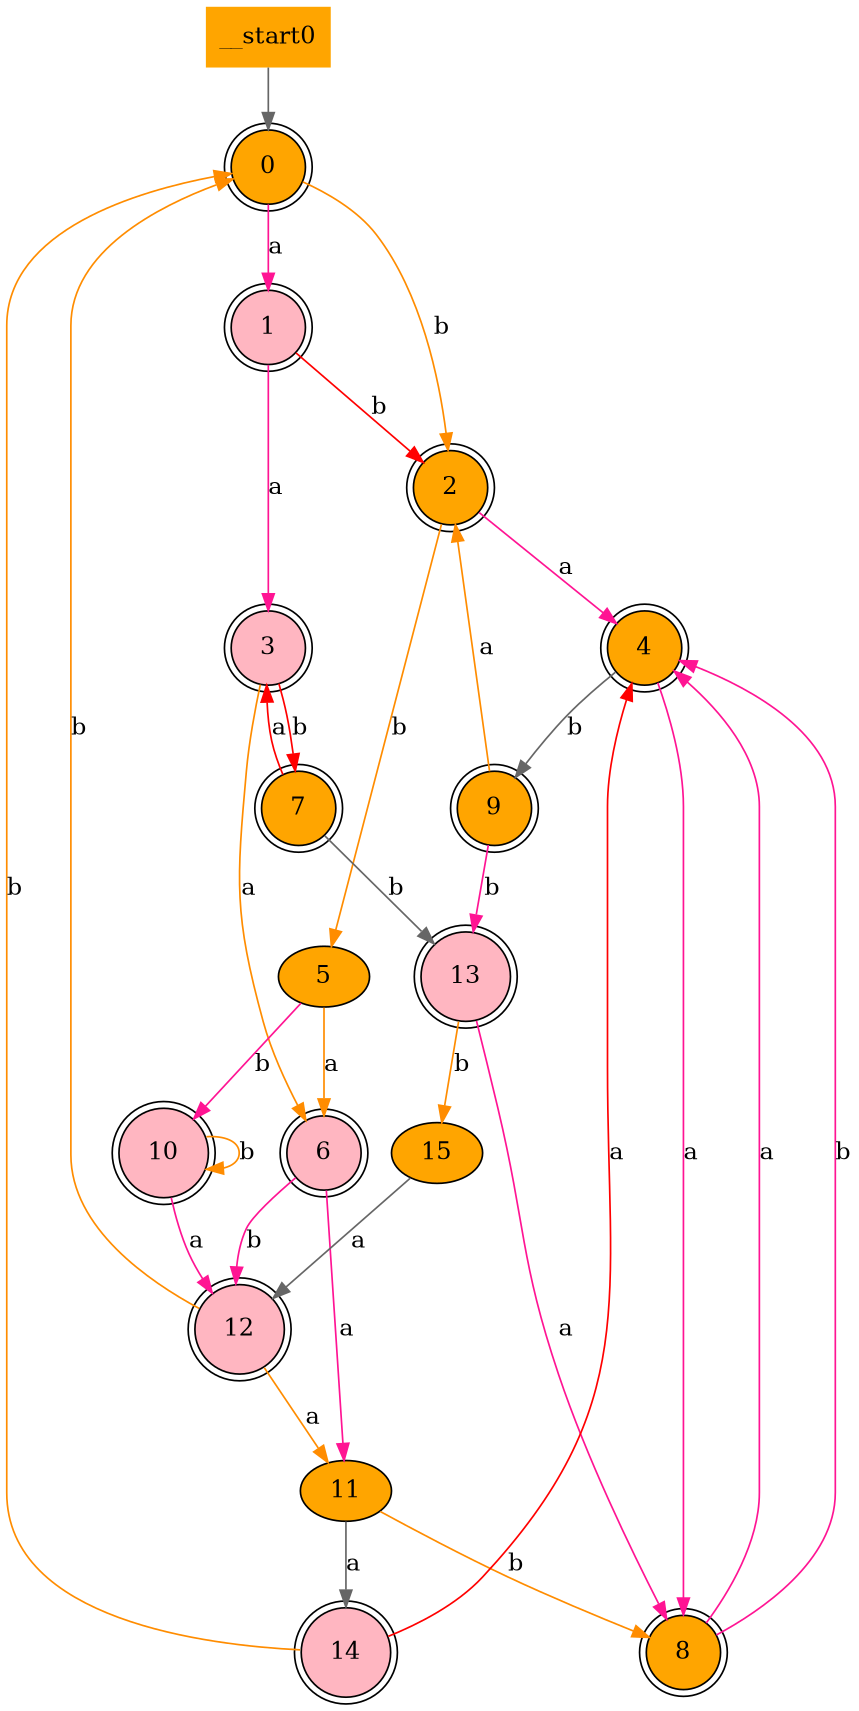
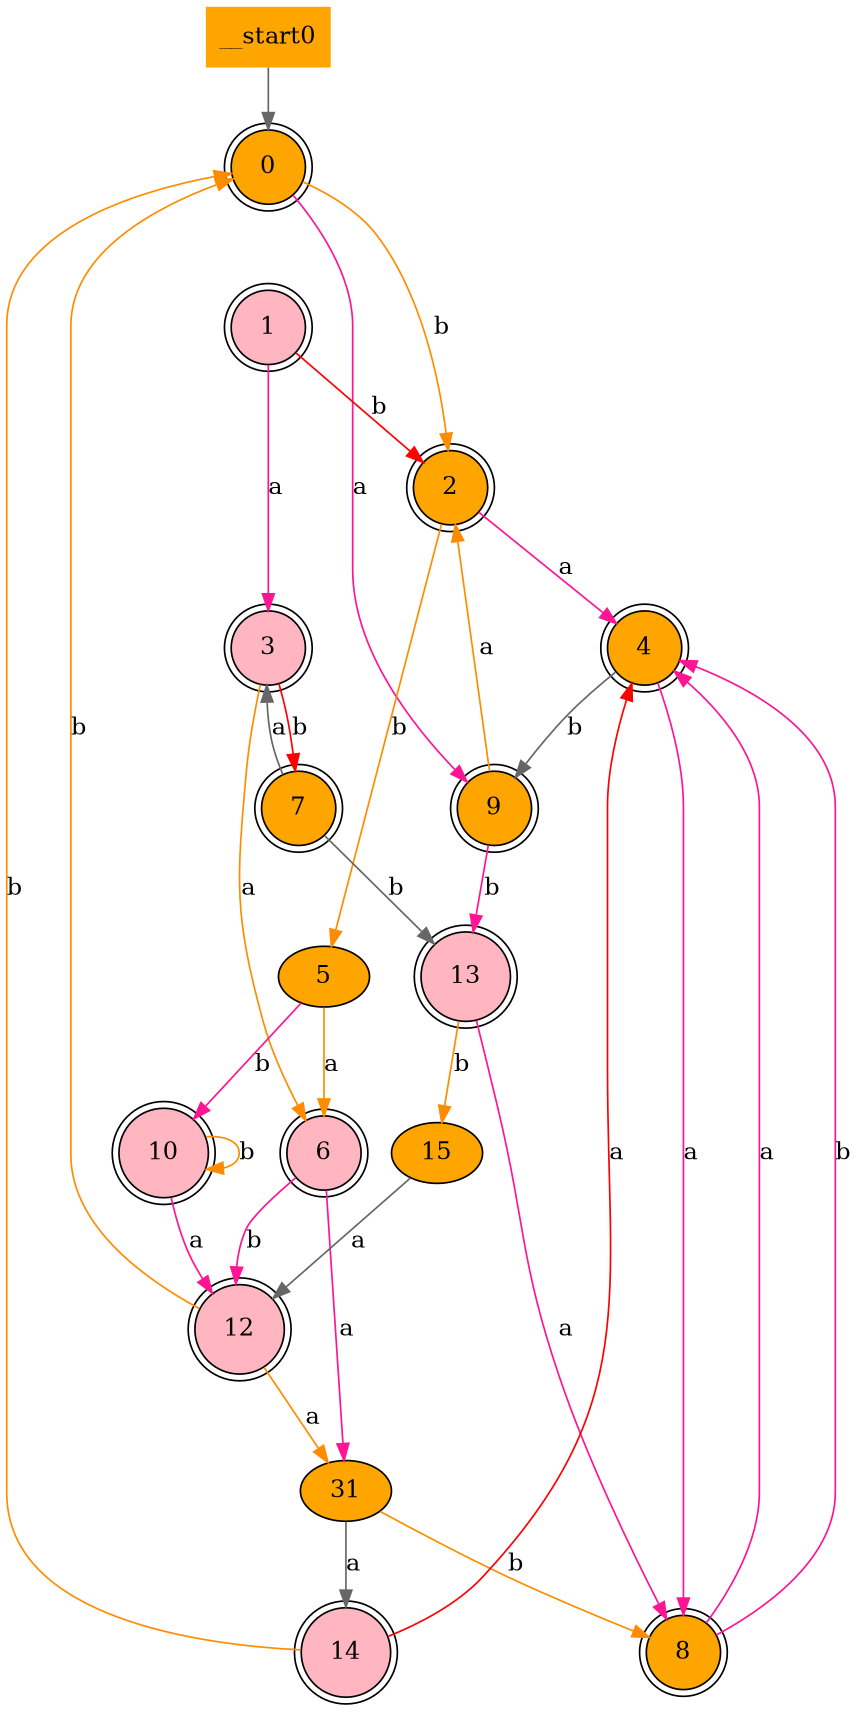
edge "0" -> "1": now "0" -> "9"
edge "7" -> "3": color red -> gray40
node "11": label "11" -> "31"
